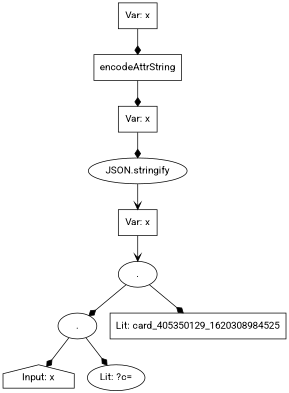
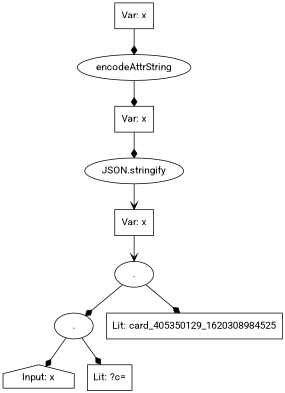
node "encodeAttrString": shape box -> ellipse
node "Lit: ?c=": shape ellipse -> box
